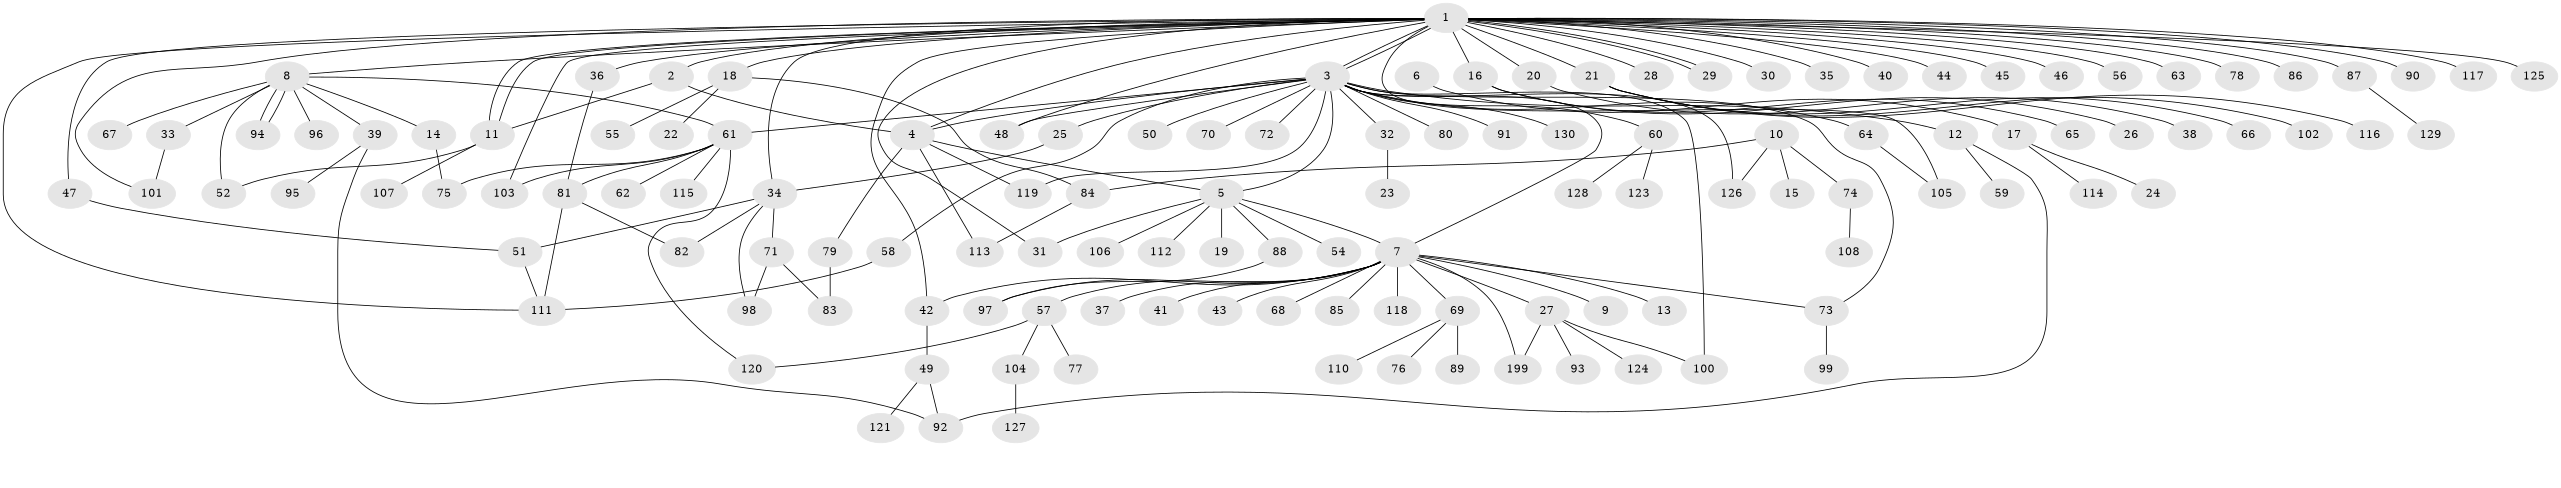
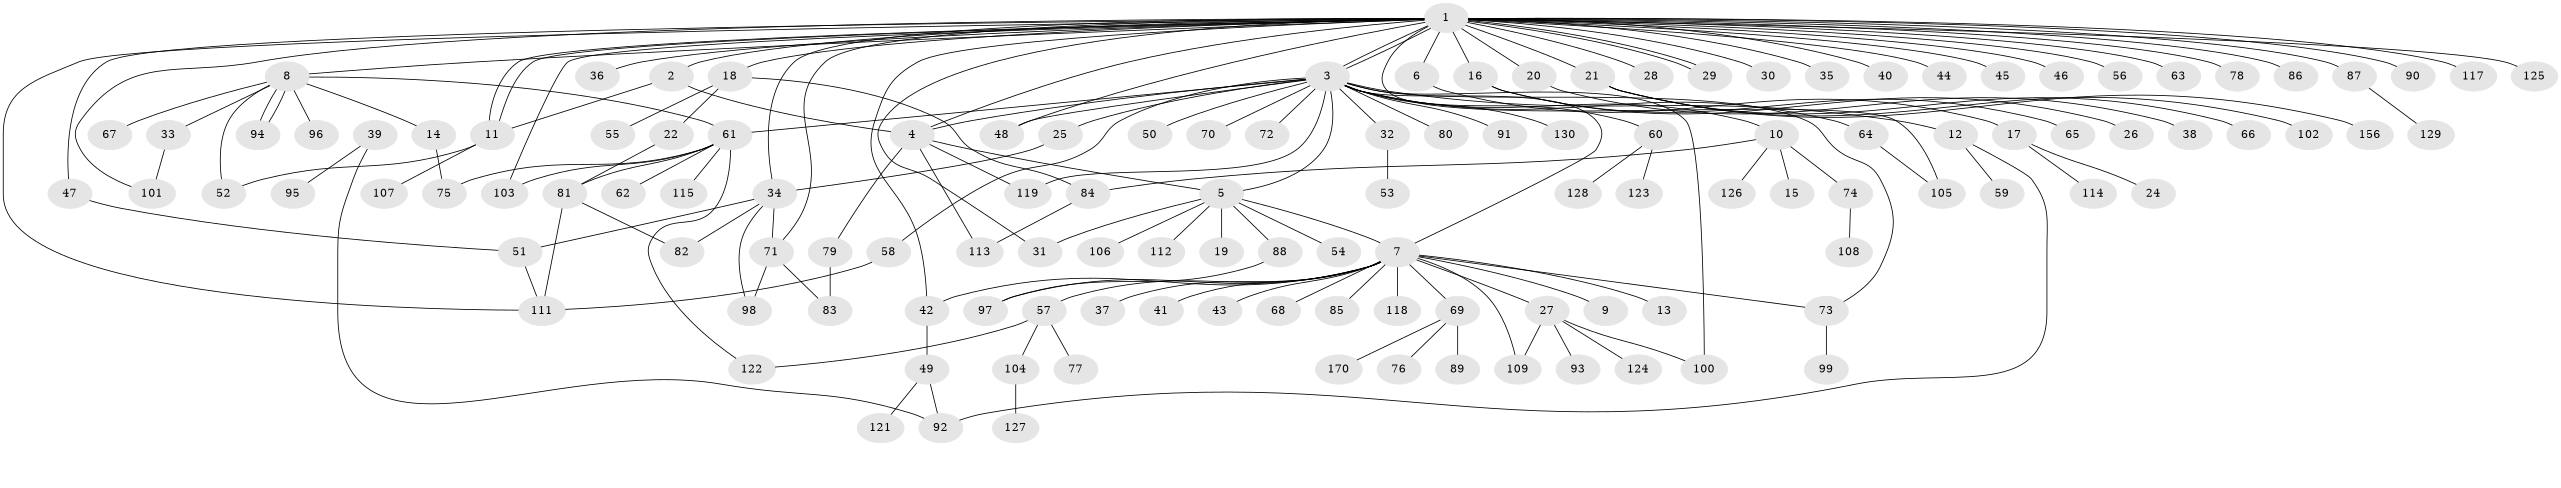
edge "1" -- "6": added
edge "1" -- "71": added
edge "3" -- "126": now "3" -- "10"
edge "8" -- "39": removed
edge "36" -- "81": now "22" -- "81"
node "116": label "116" -> "156"
node "23": label "23" -> "53"
node "120": label "120" -> "122"
node "110": label "110" -> "170"
node "199": label "199" -> "109"
